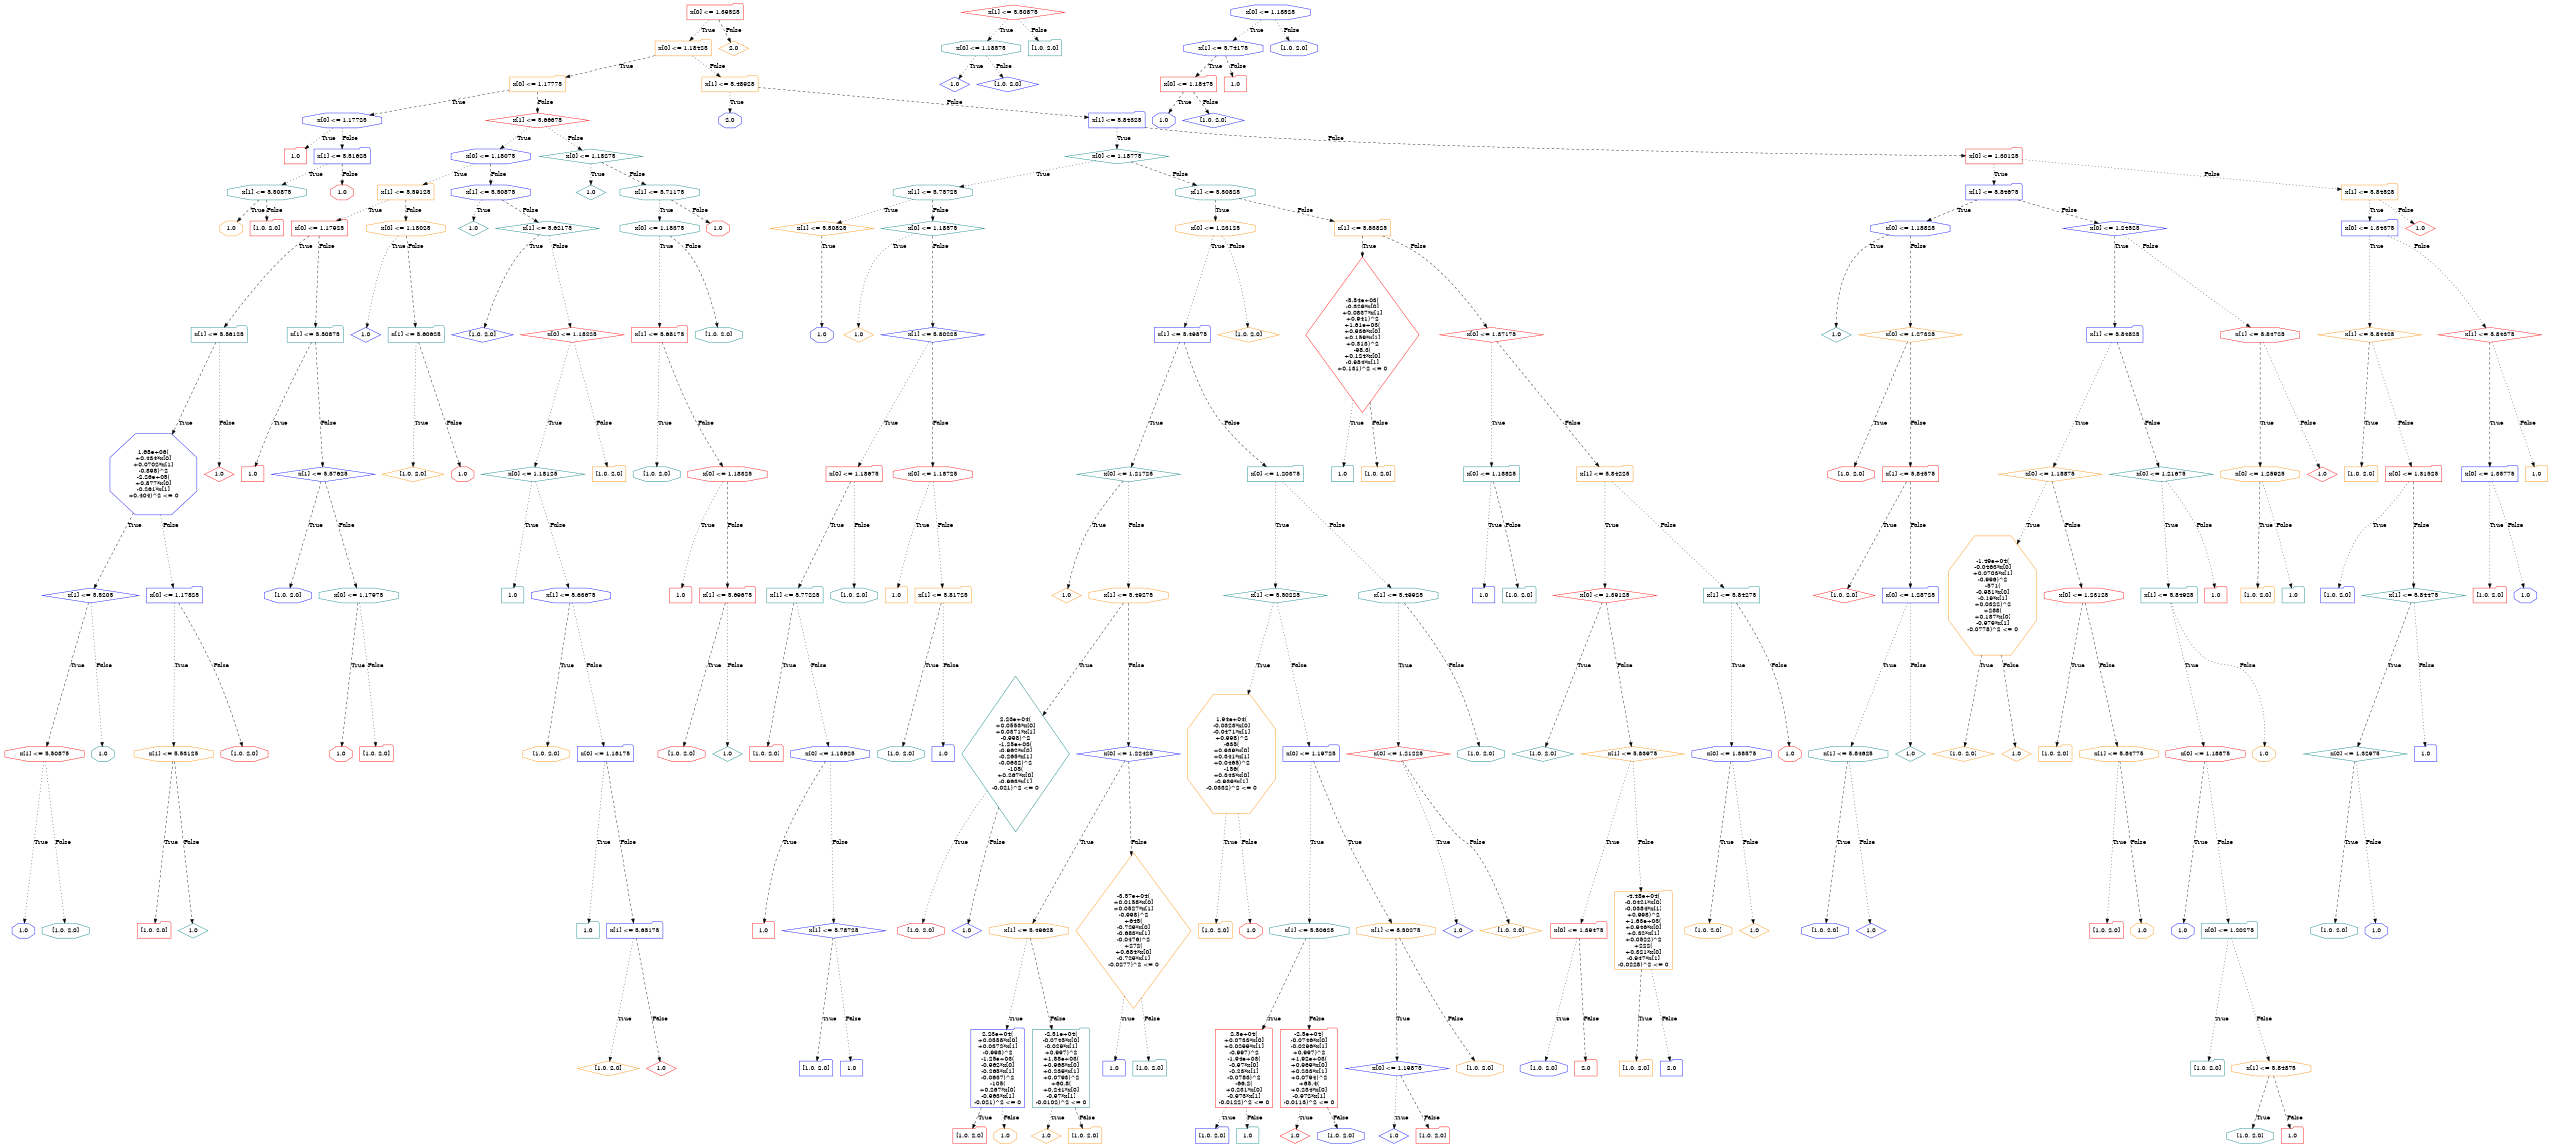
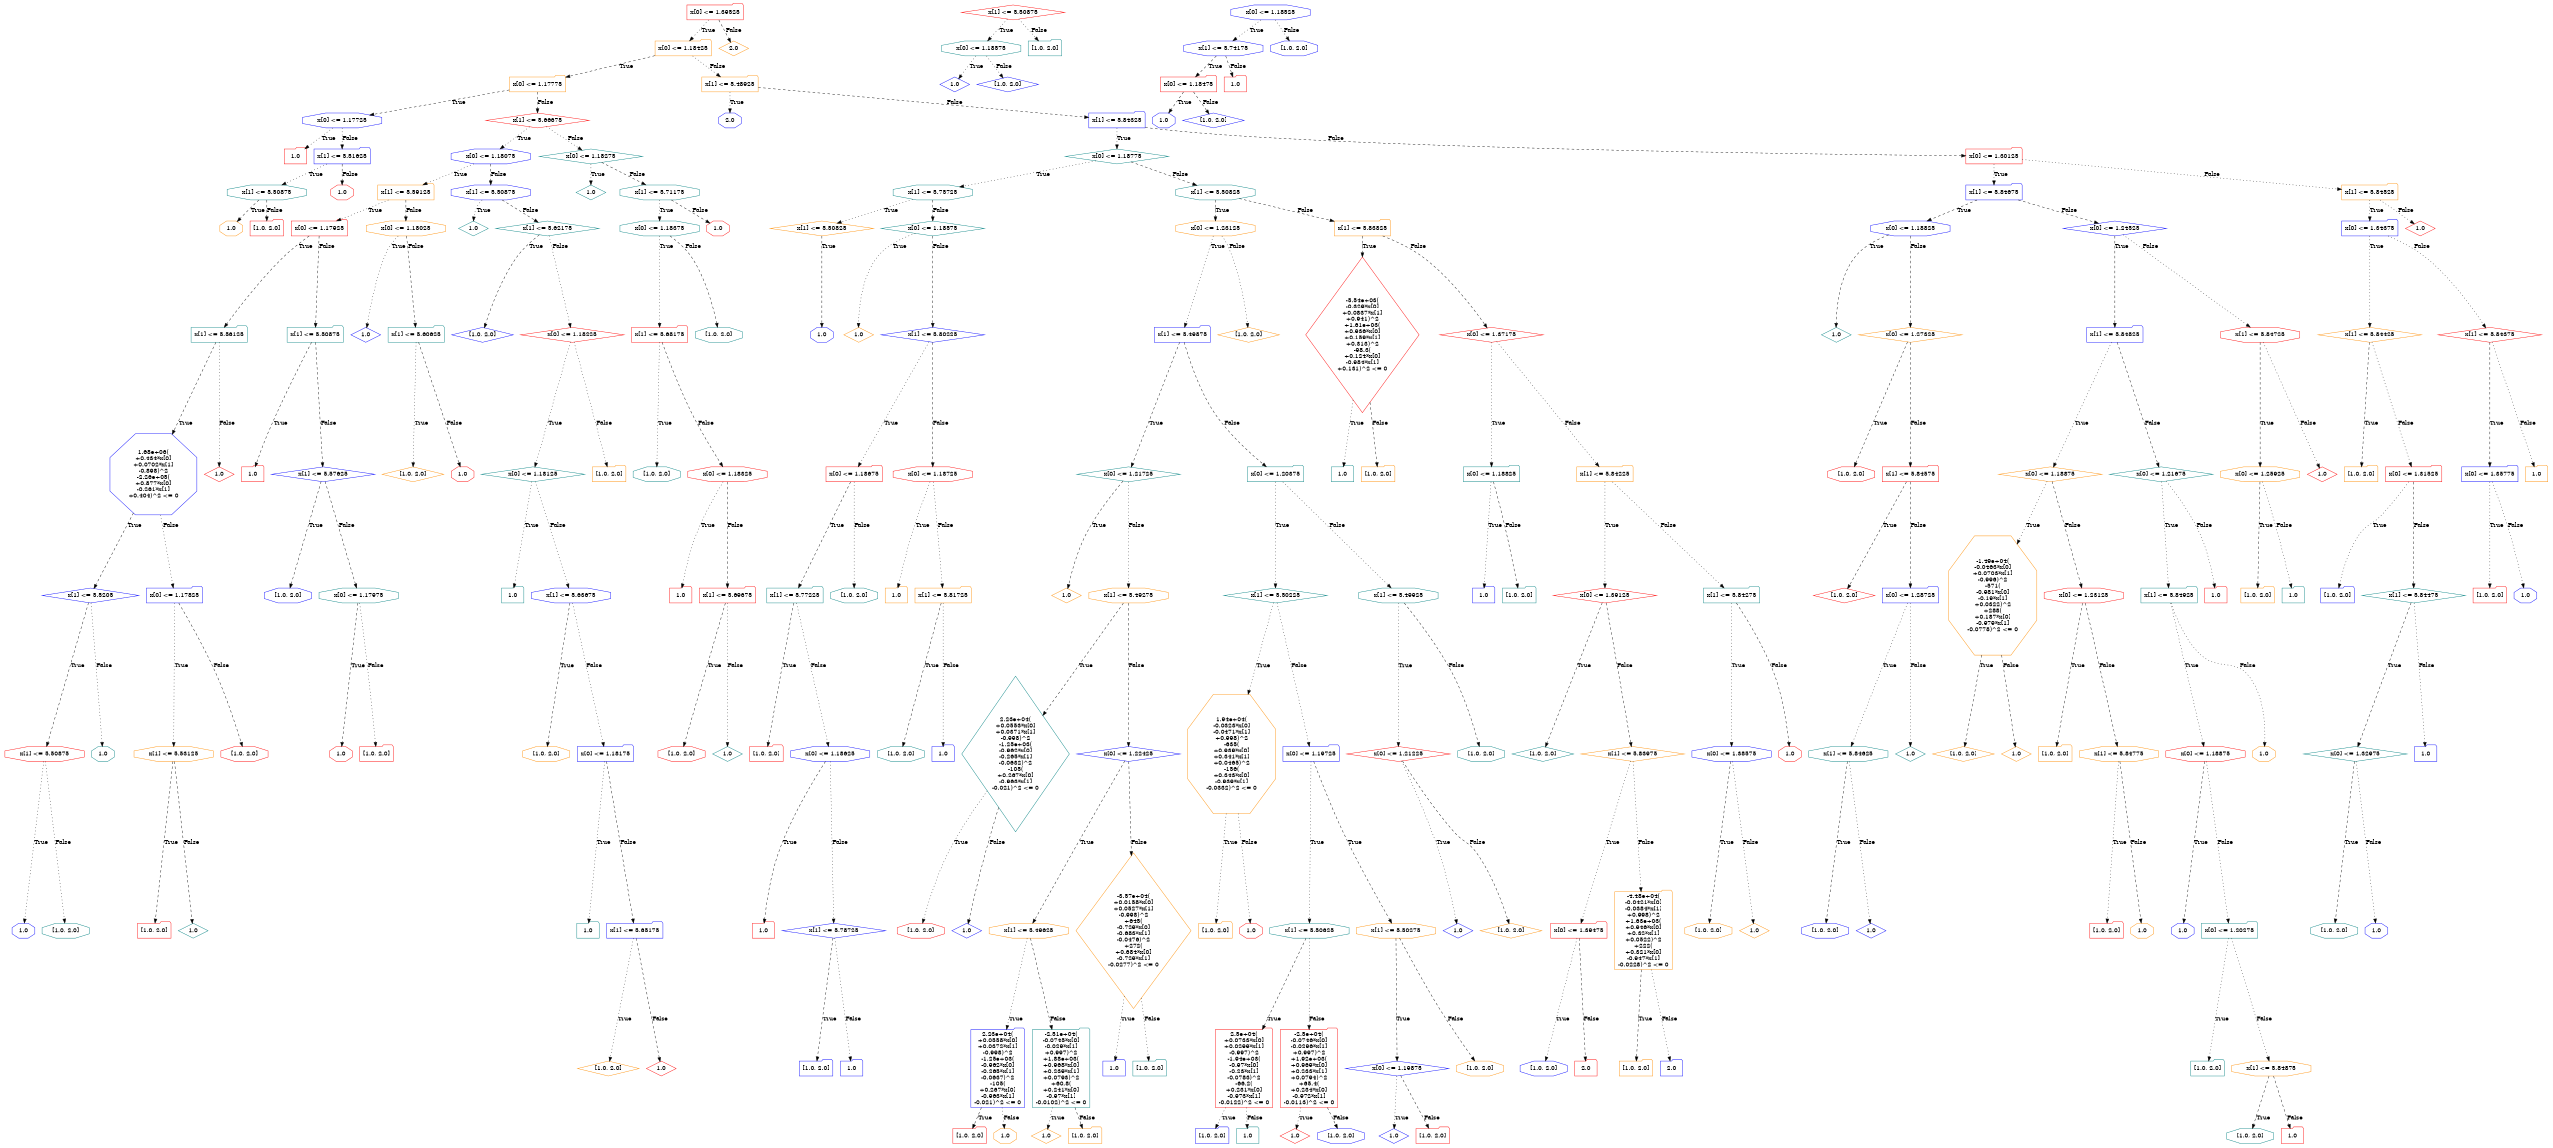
edge "x[0] <= 1.37175" -> "x[1] <= 5.84225": style dashed -> dotted
